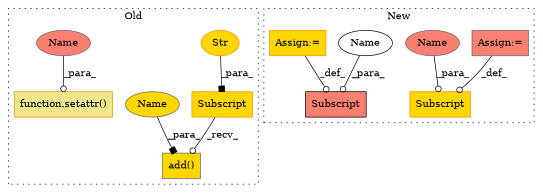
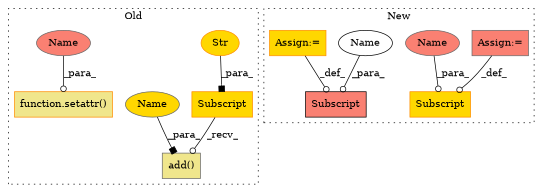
node "add()": fillcolor gold -> khaki
